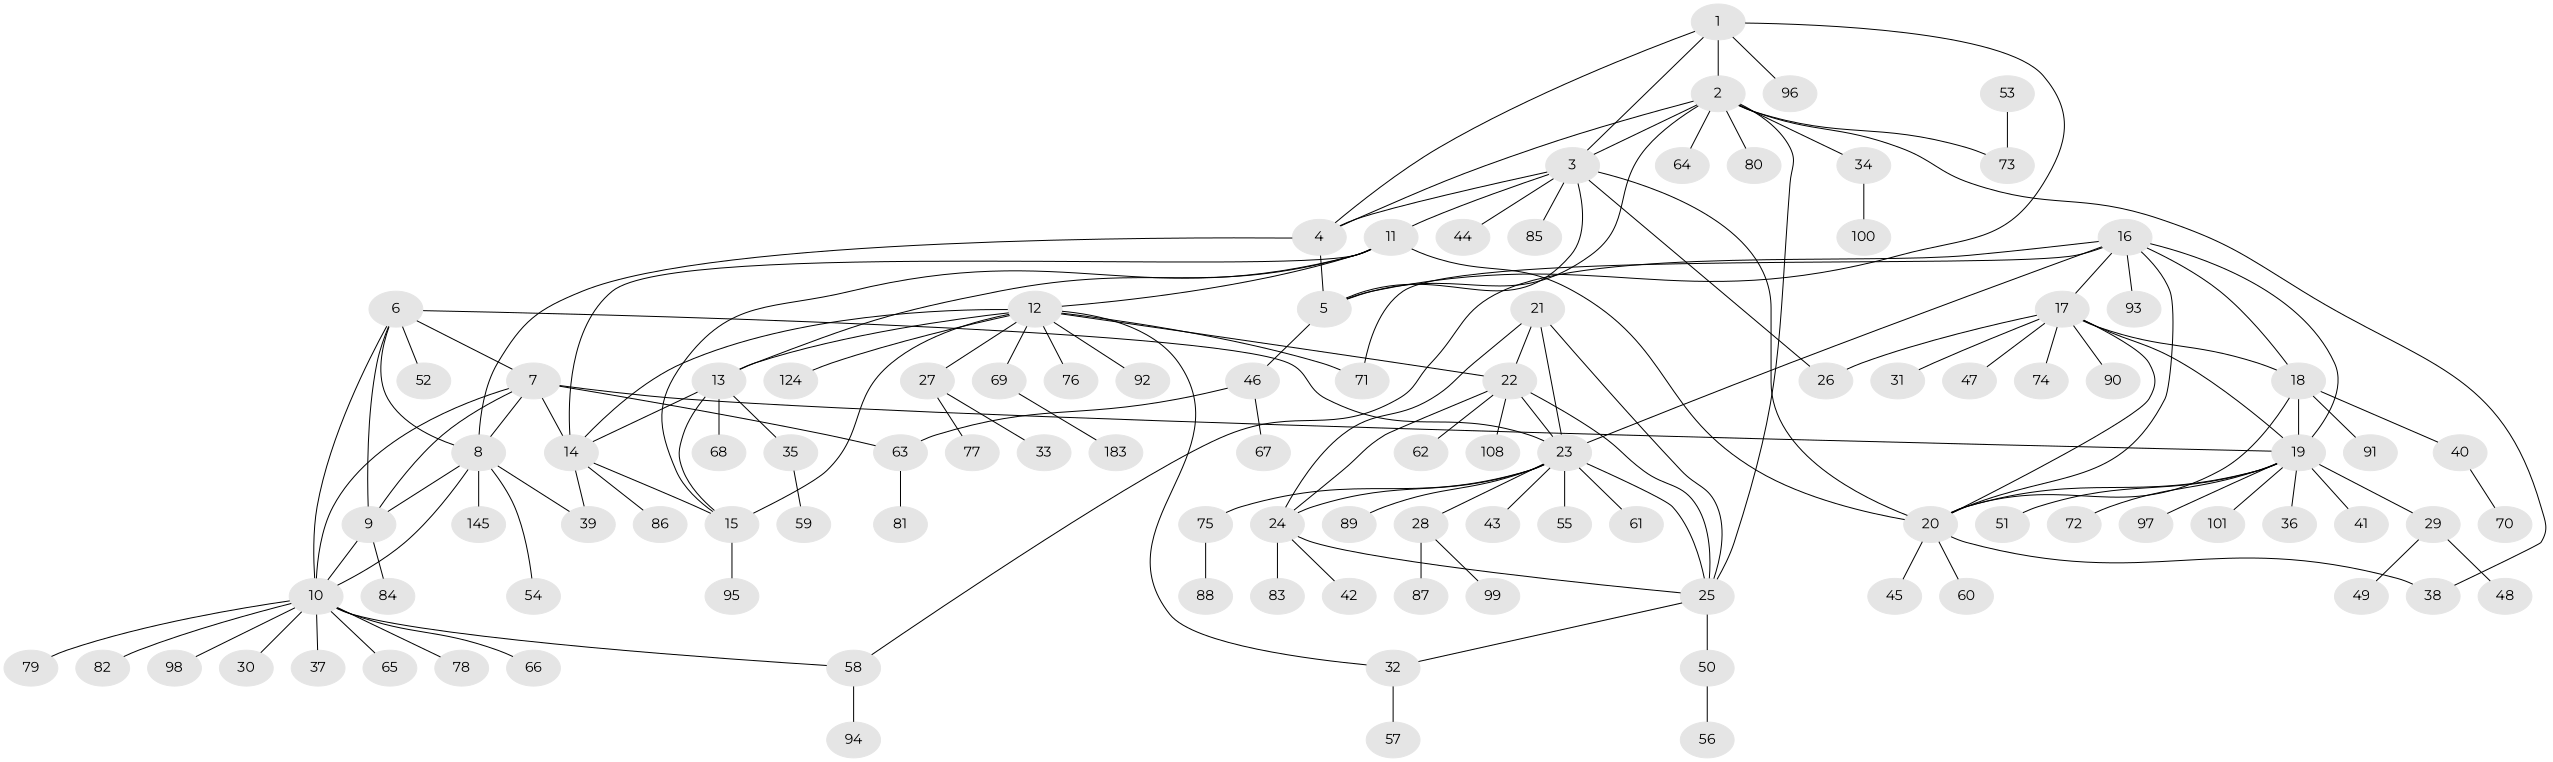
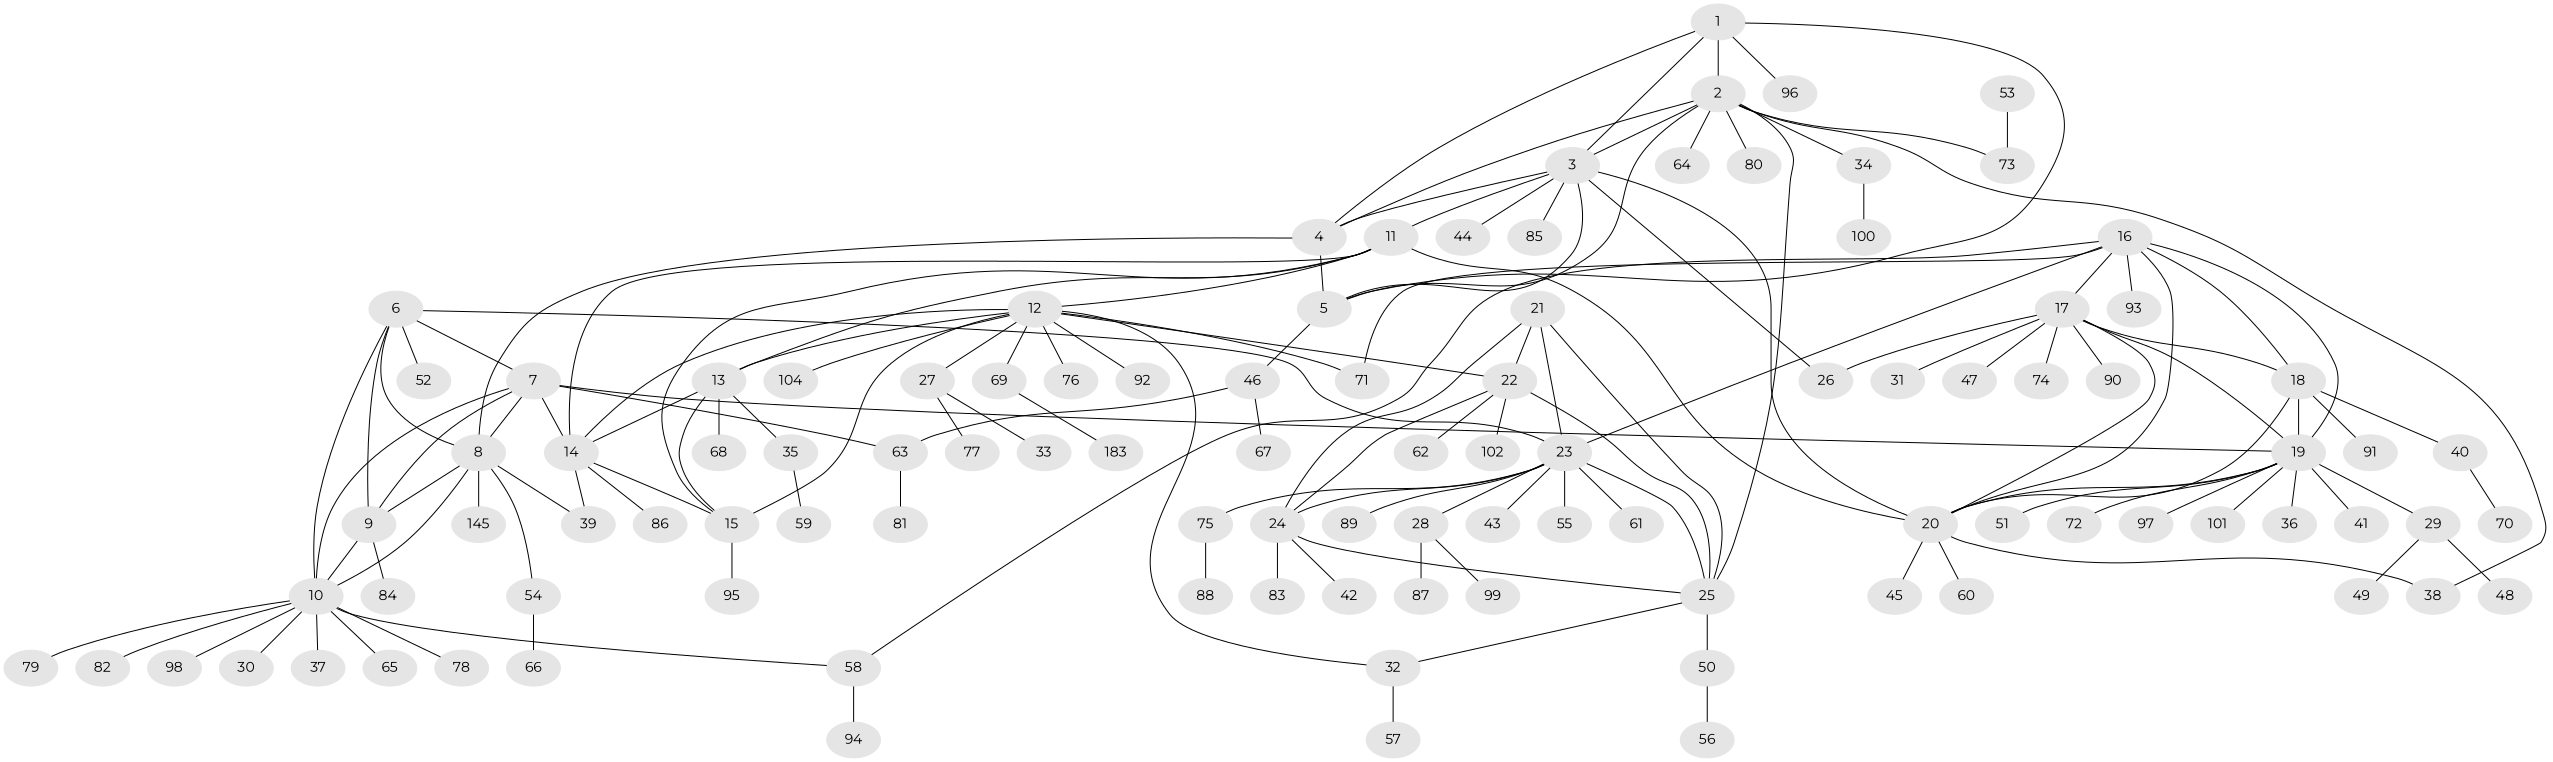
node "124": label "124" -> "104"
edge "22" -- "23": removed
node "108": label "108" -> "102"
edge "10" -- "66": now "54" -- "66"
